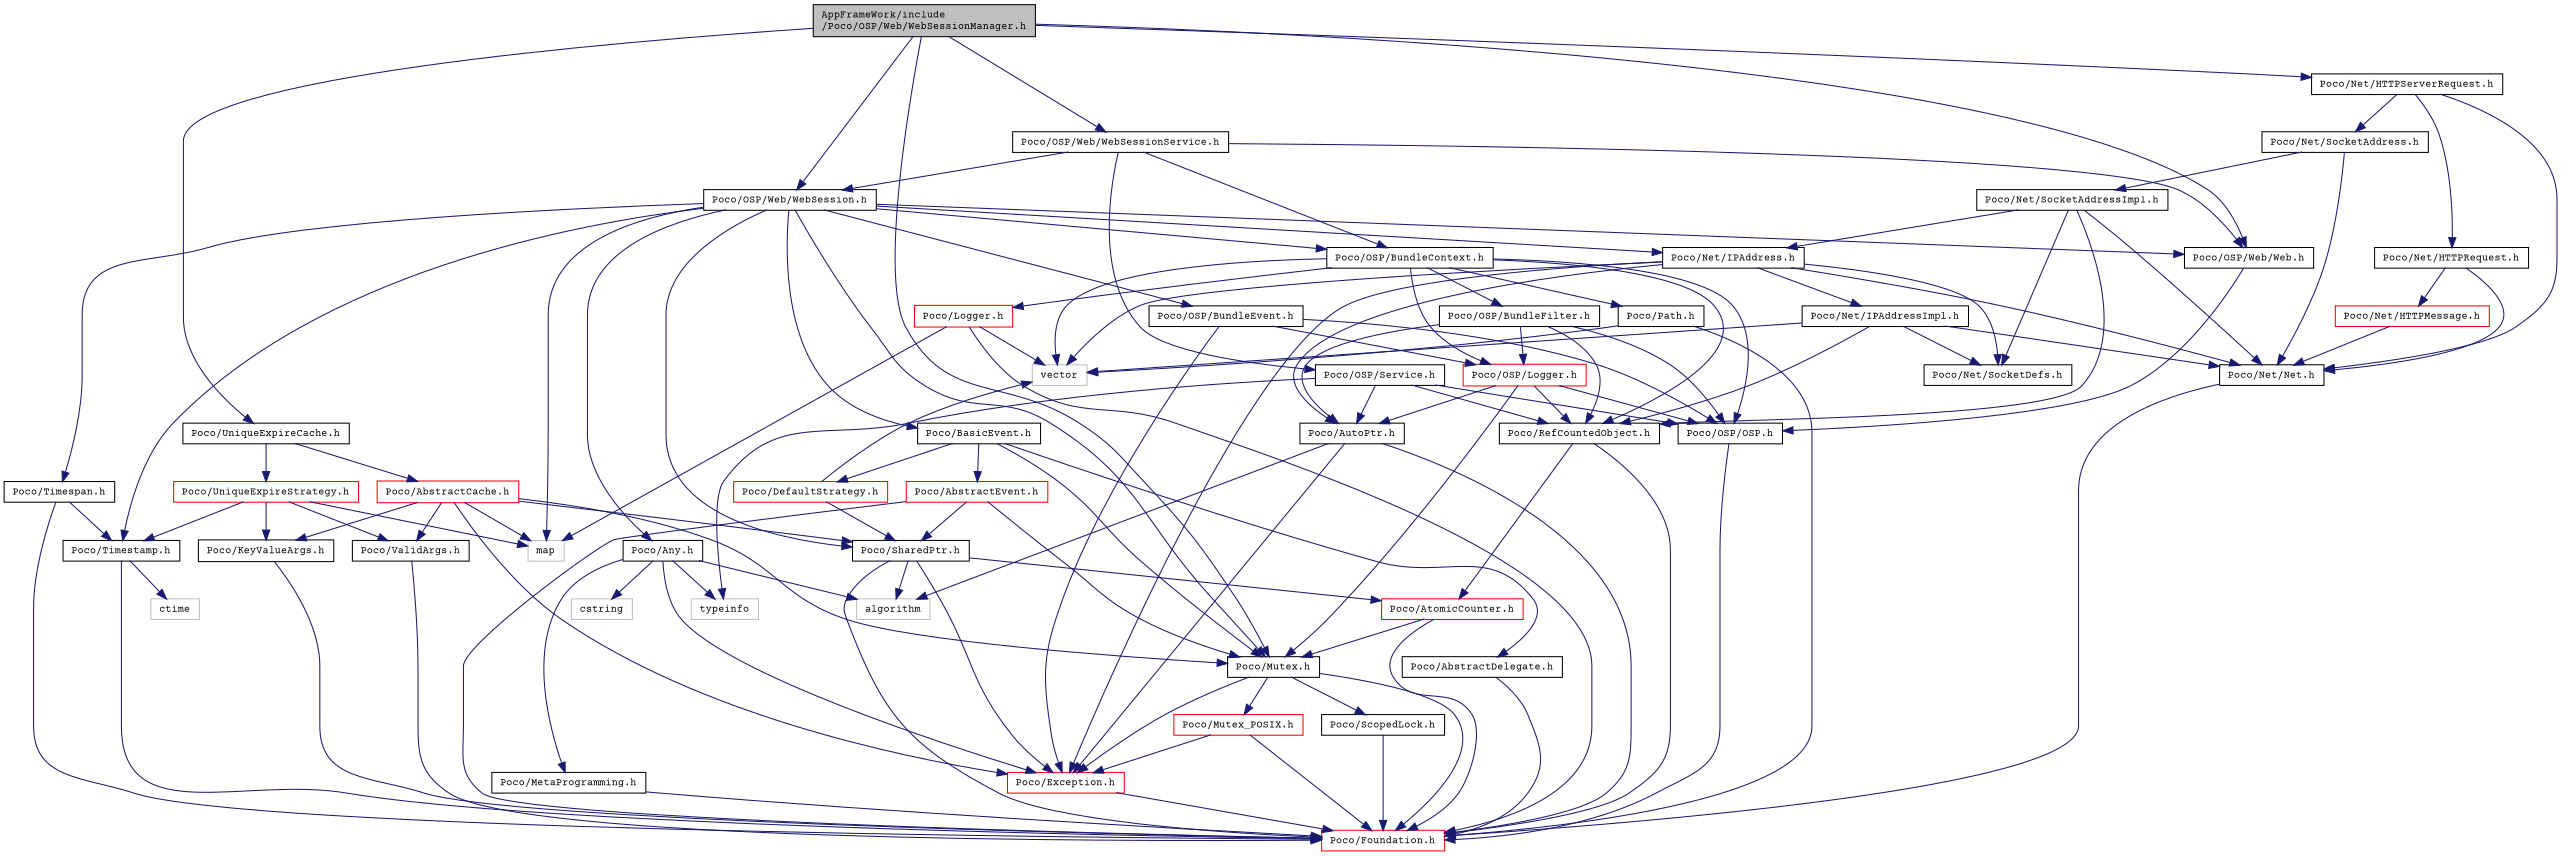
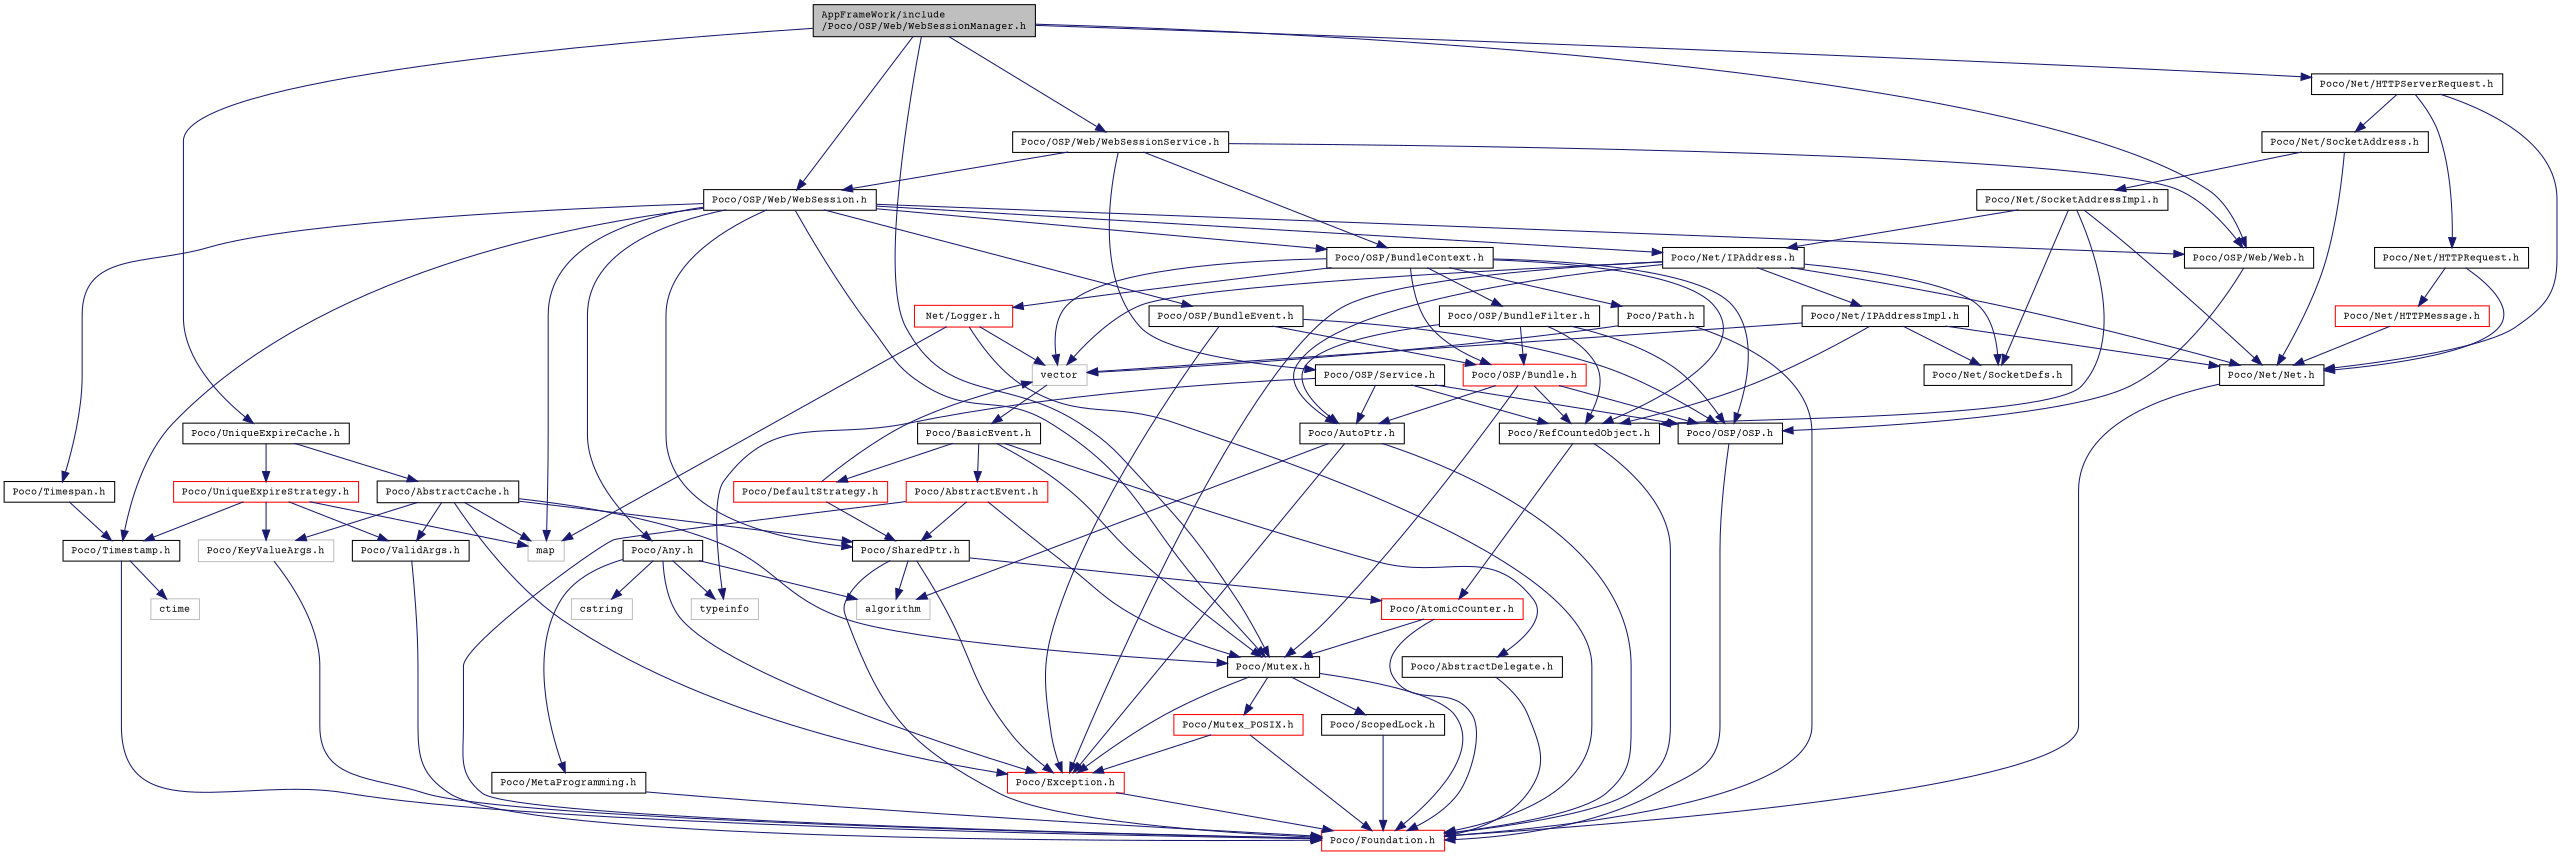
node "Poco/Logger.h": label "Poco/Logger.h" -> "Net/Logger.h"
edge "Poco/OSP/Web/WebSession.h" -> "Poco/BasicEvent.h": now "vector" -> "Poco/BasicEvent.h"
node "Poco/OSP/Logger.h": label "Poco/OSP/Logger.h" -> "Poco/OSP/Bundle.h"
node "Poco/AbstractCache.h": color red -> black
node "Poco/KeyValueArgs.h": color black -> grey75
edge "Poco/Timespan.h" -> "Poco/Foundation.h": removed
